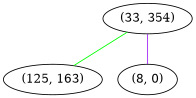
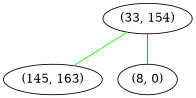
node "(33, 354)": label "(33, 354)" -> "(33, 154)"
node "(125, 163)": label "(125, 163)" -> "(145, 163)"
